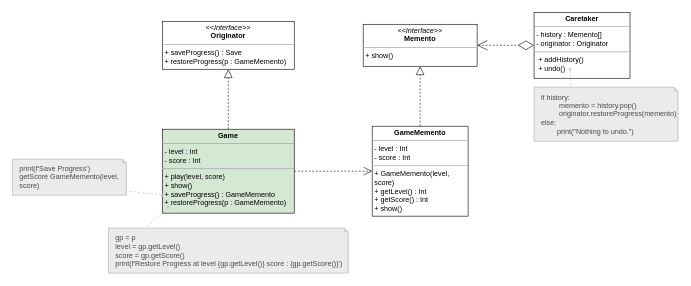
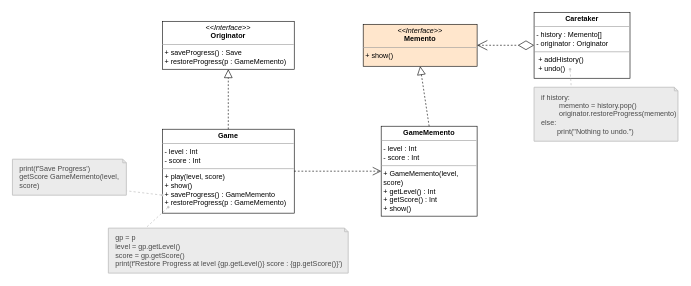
node "<<Interface>> Memento + show()": fillcolor #ffffff -> #ffe6cc
node "Game - level : Int - score : Int + play(level, score) + show() + saveProgress() : GameMemento + restoreProgress(p : GameMemento)": fillcolor #d5e8d4 -> #ffffff
node "GameMemento - level : Int - score : Int + GameMemento(level, score) + getLevel() : Int + getScore() : Int + show()": moved (420, 171) -> (429, 171)
